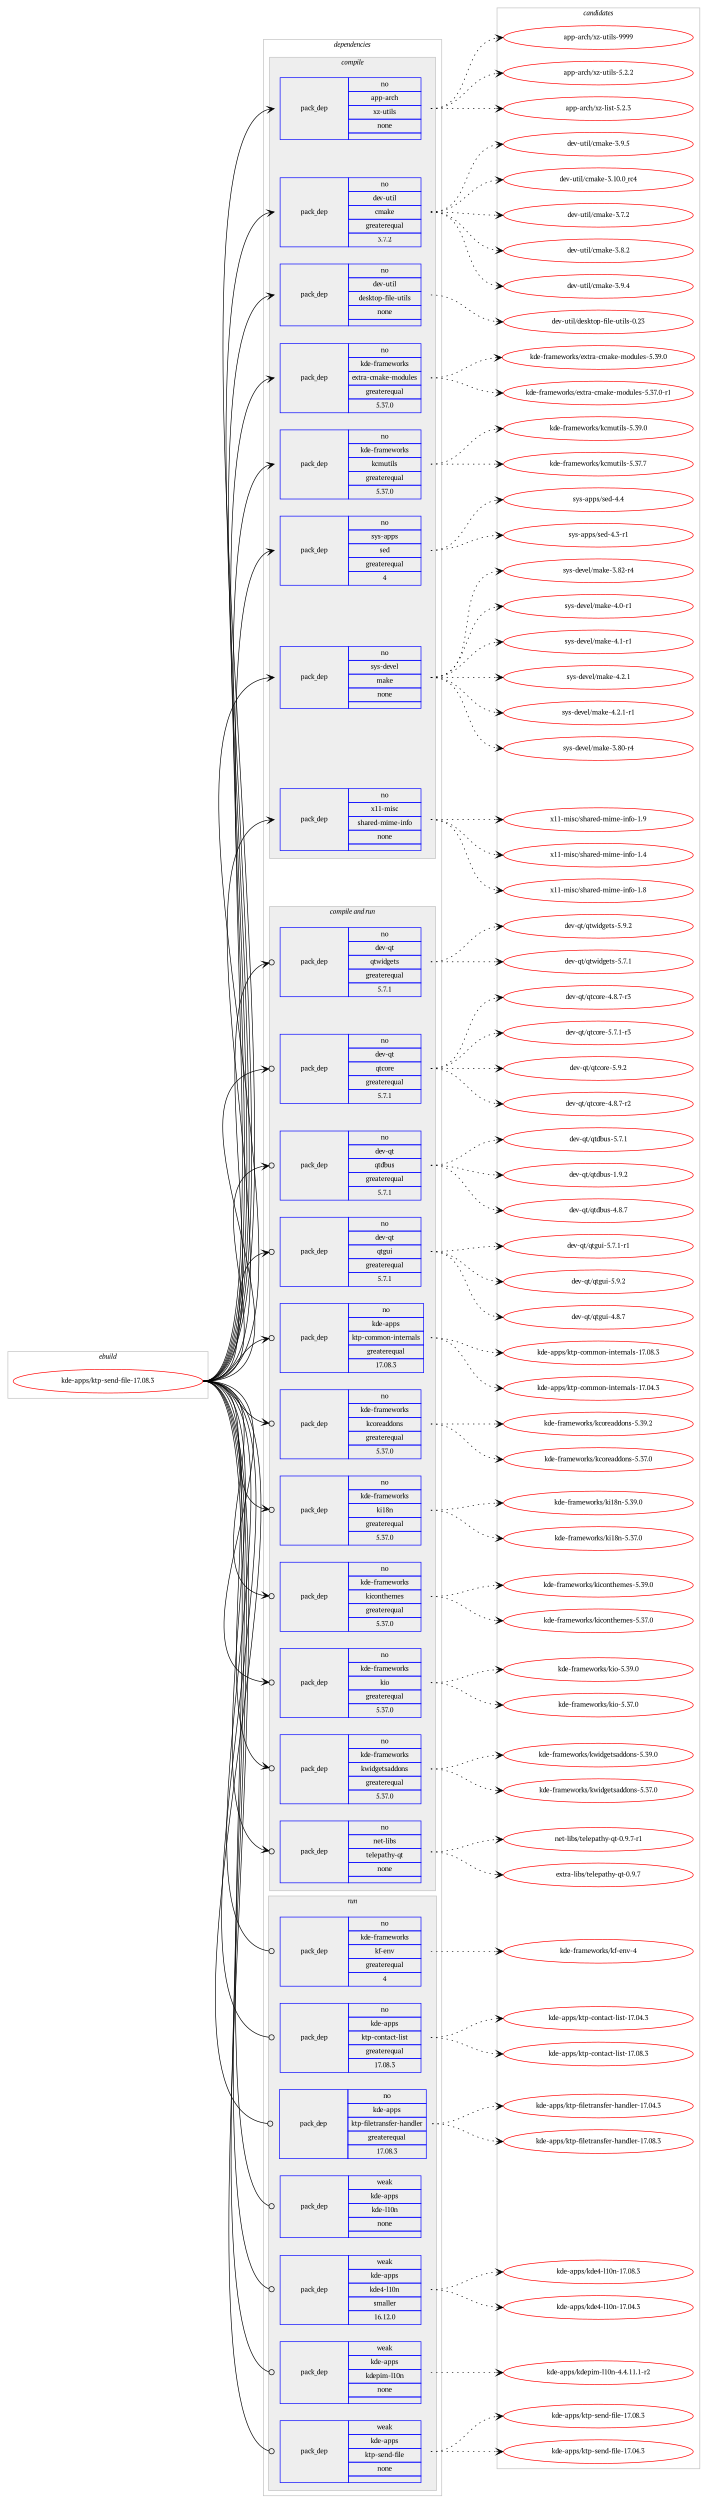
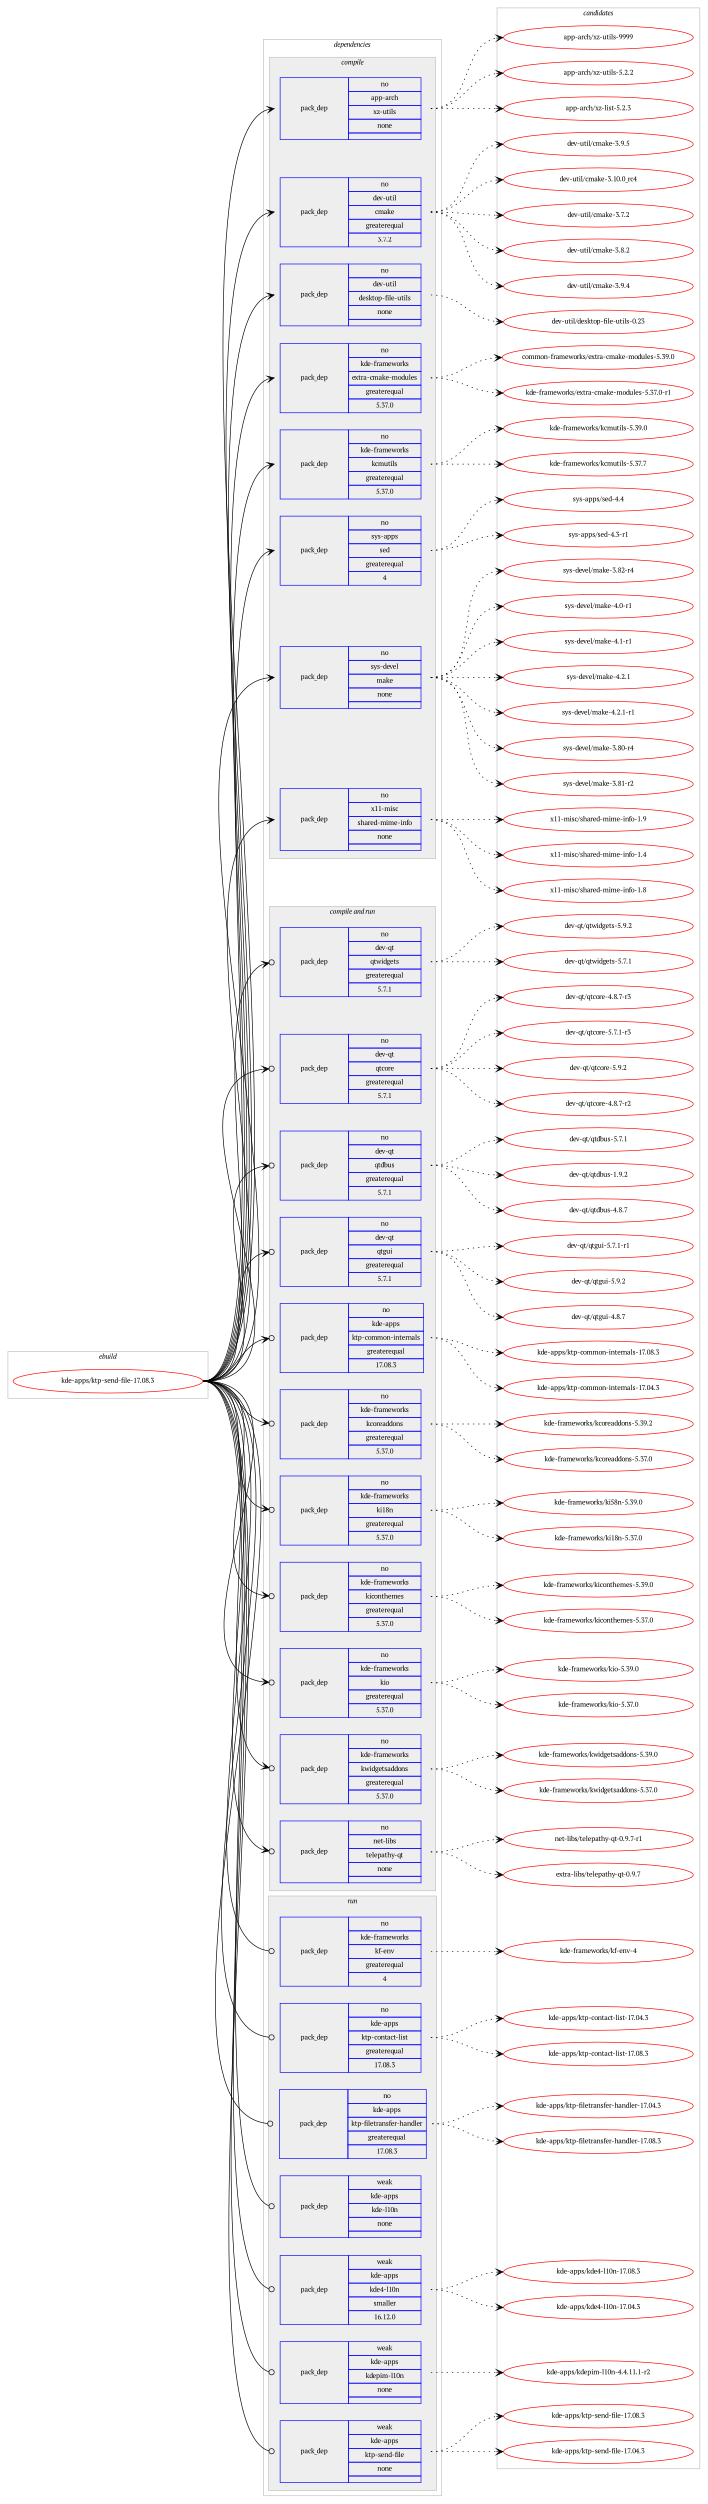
node "kde-frameworks/extra-cmake-modules-5.39.0": label "kde-frameworks/extra-cmake-modules-5.39.0" -> "common-frameworks/extra-cmake-modules-5.39.0"
node "sys-devel/make-3.81-r2": added
node "kde-frameworks/ki18n-5.39.0": label "kde-frameworks/ki18n-5.39.0" -> "kde-frameworks/ki58n-5.39.0"
